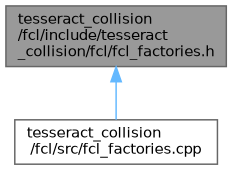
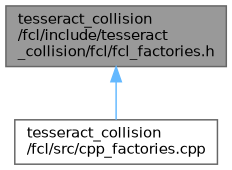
node "tesseract_collision /fcl/src/fcl_factories.cpp": label "tesseract_collision /fcl/src/fcl_factories.cpp" -> "tesseract_collision /fcl/src/cpp_factories.cpp"
